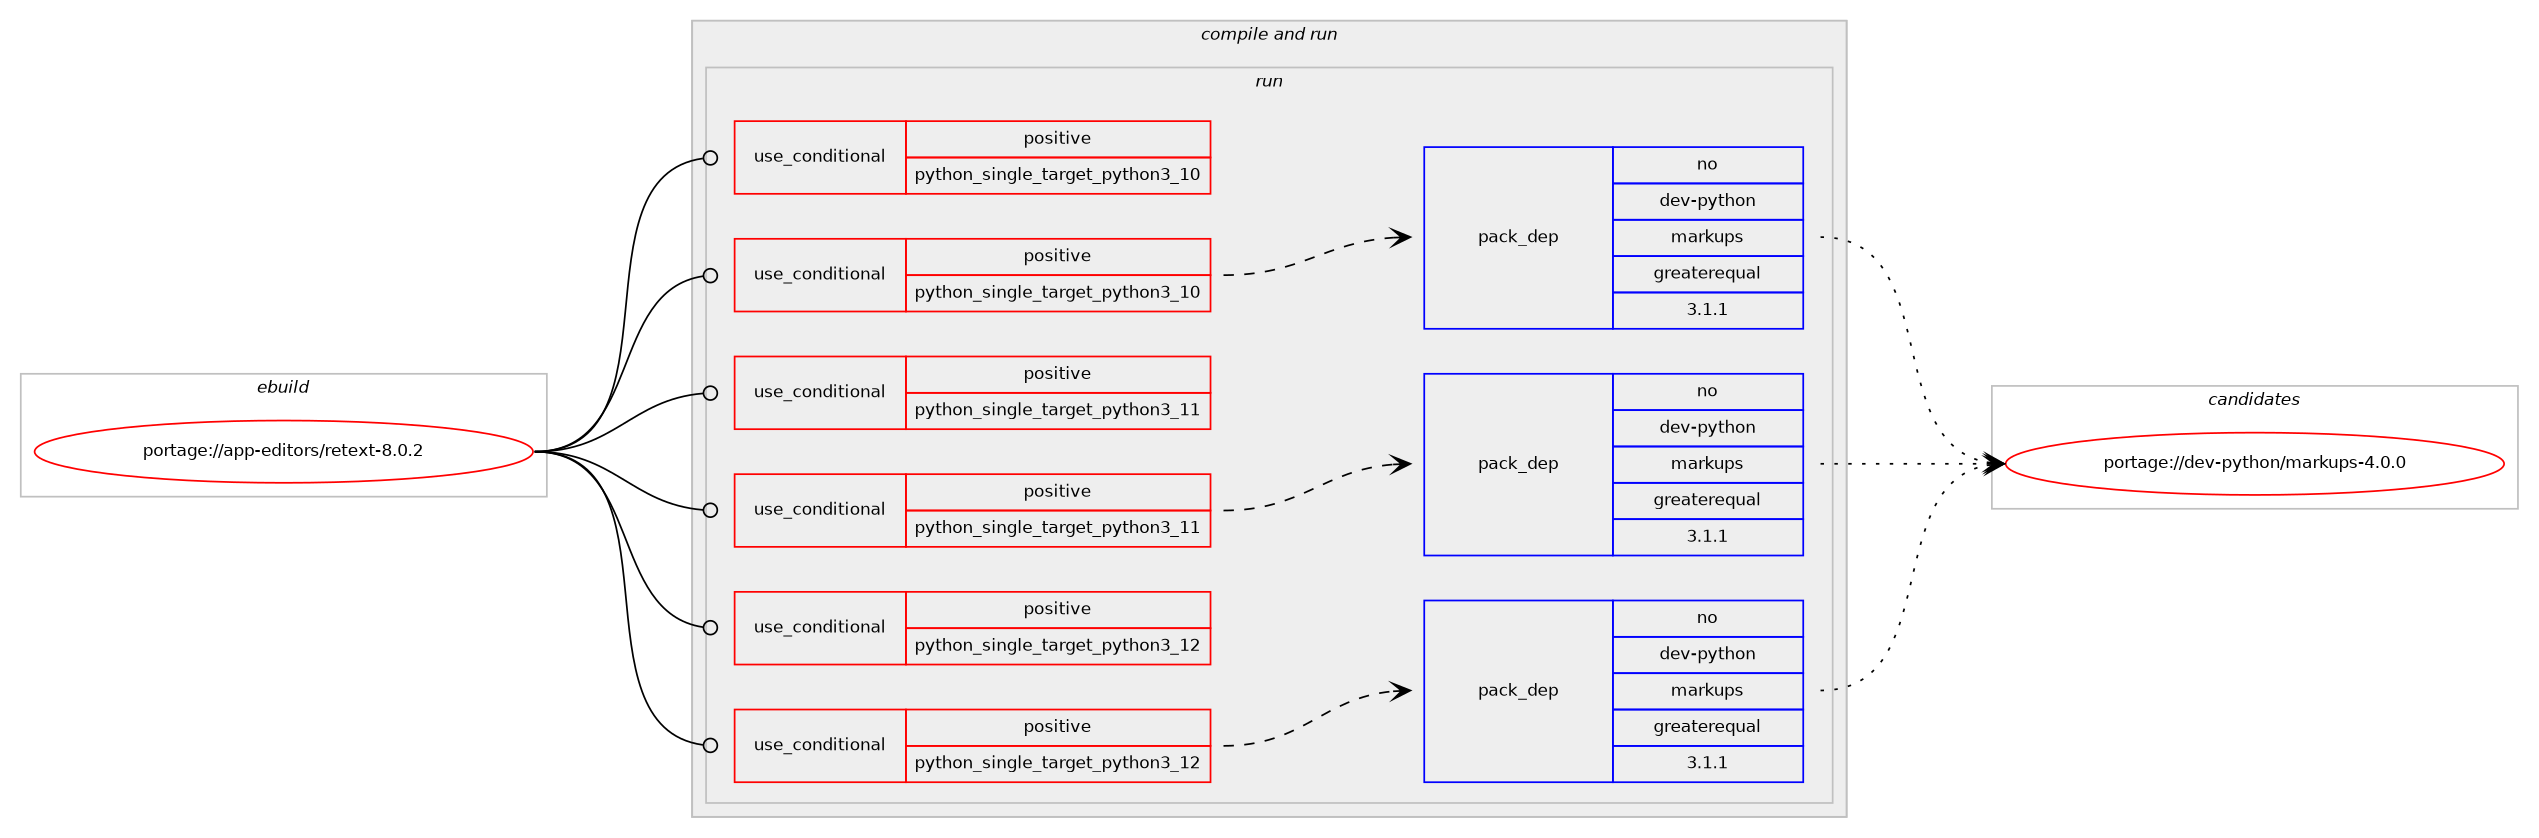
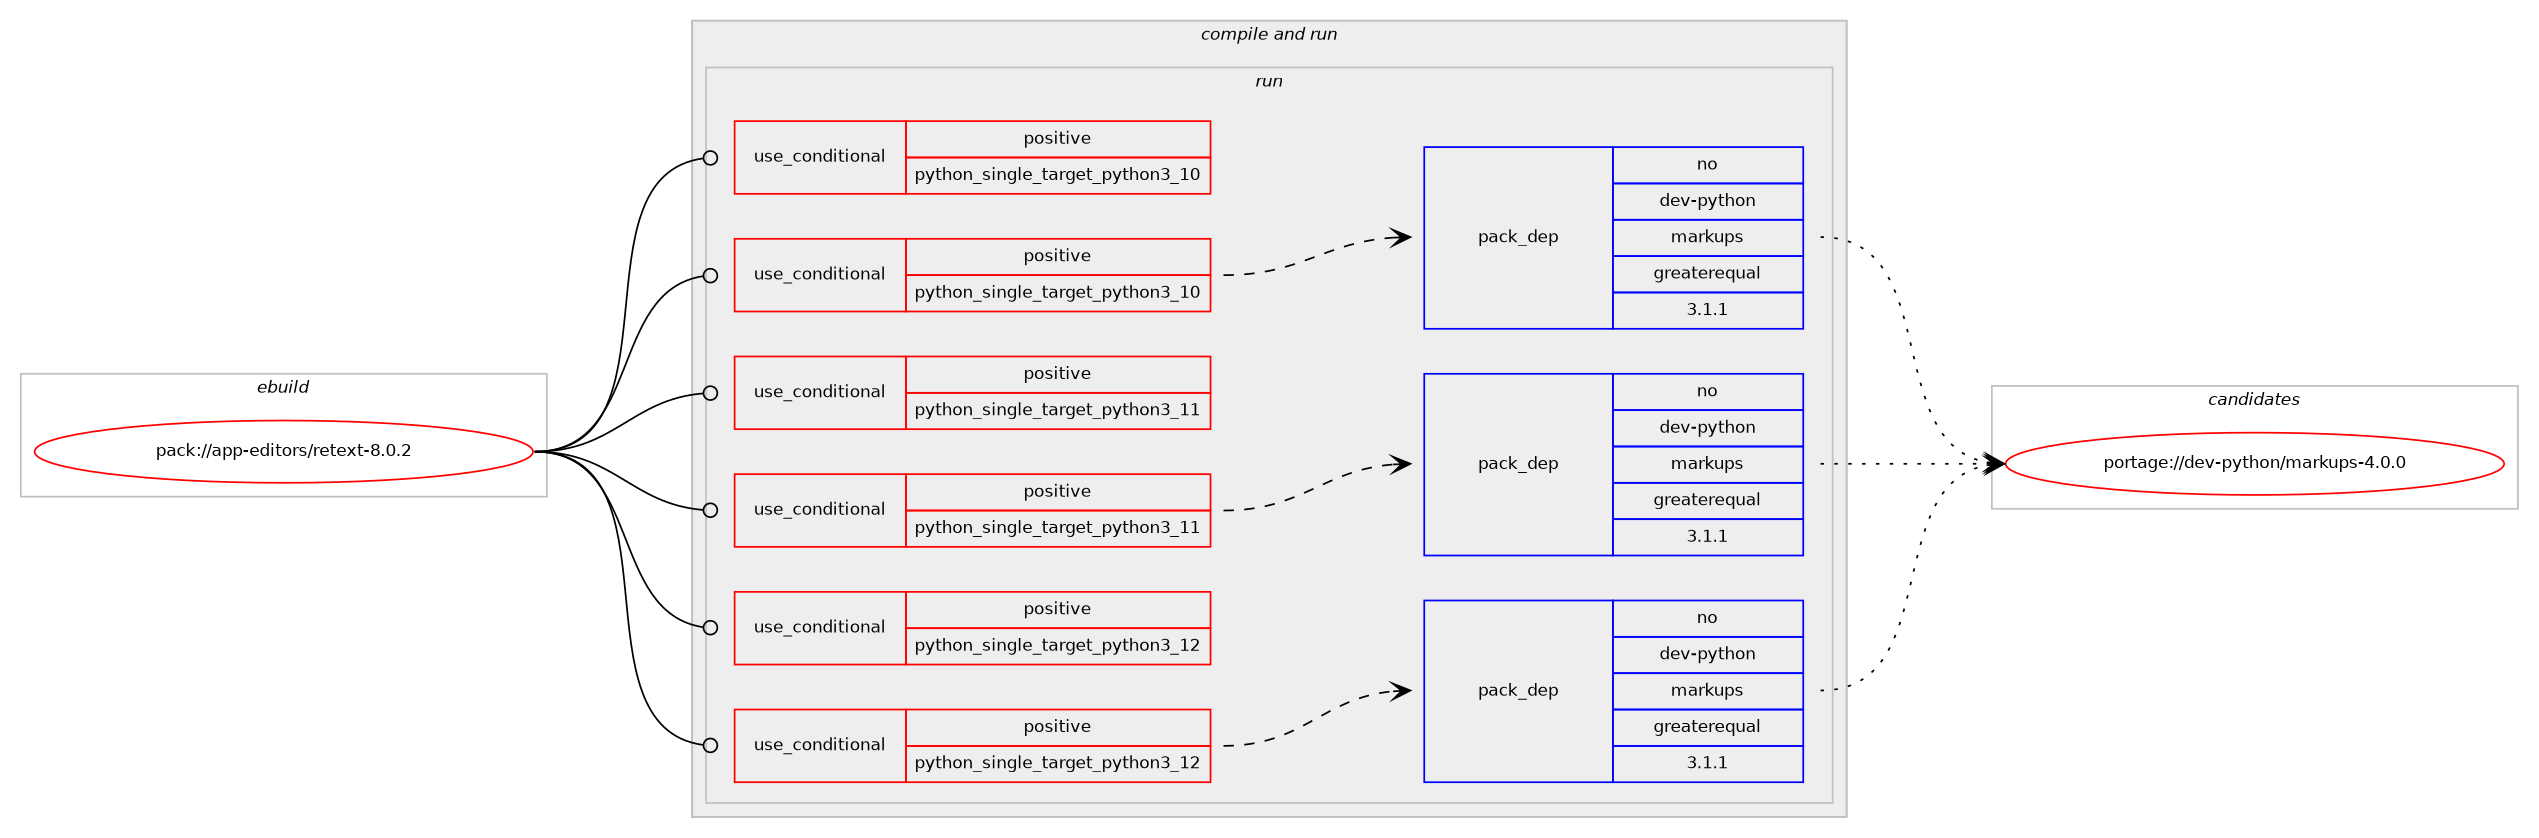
node "portage://app-editors/retext-8.0.2": label "portage://app-editors/retext-8.0.2" -> "pack://app-editors/retext-8.0.2"
